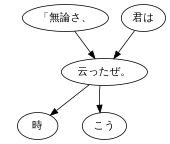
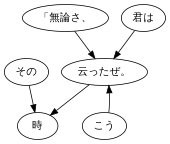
node "その": added
edge "云ったぜ。" -> "こう": reversed
